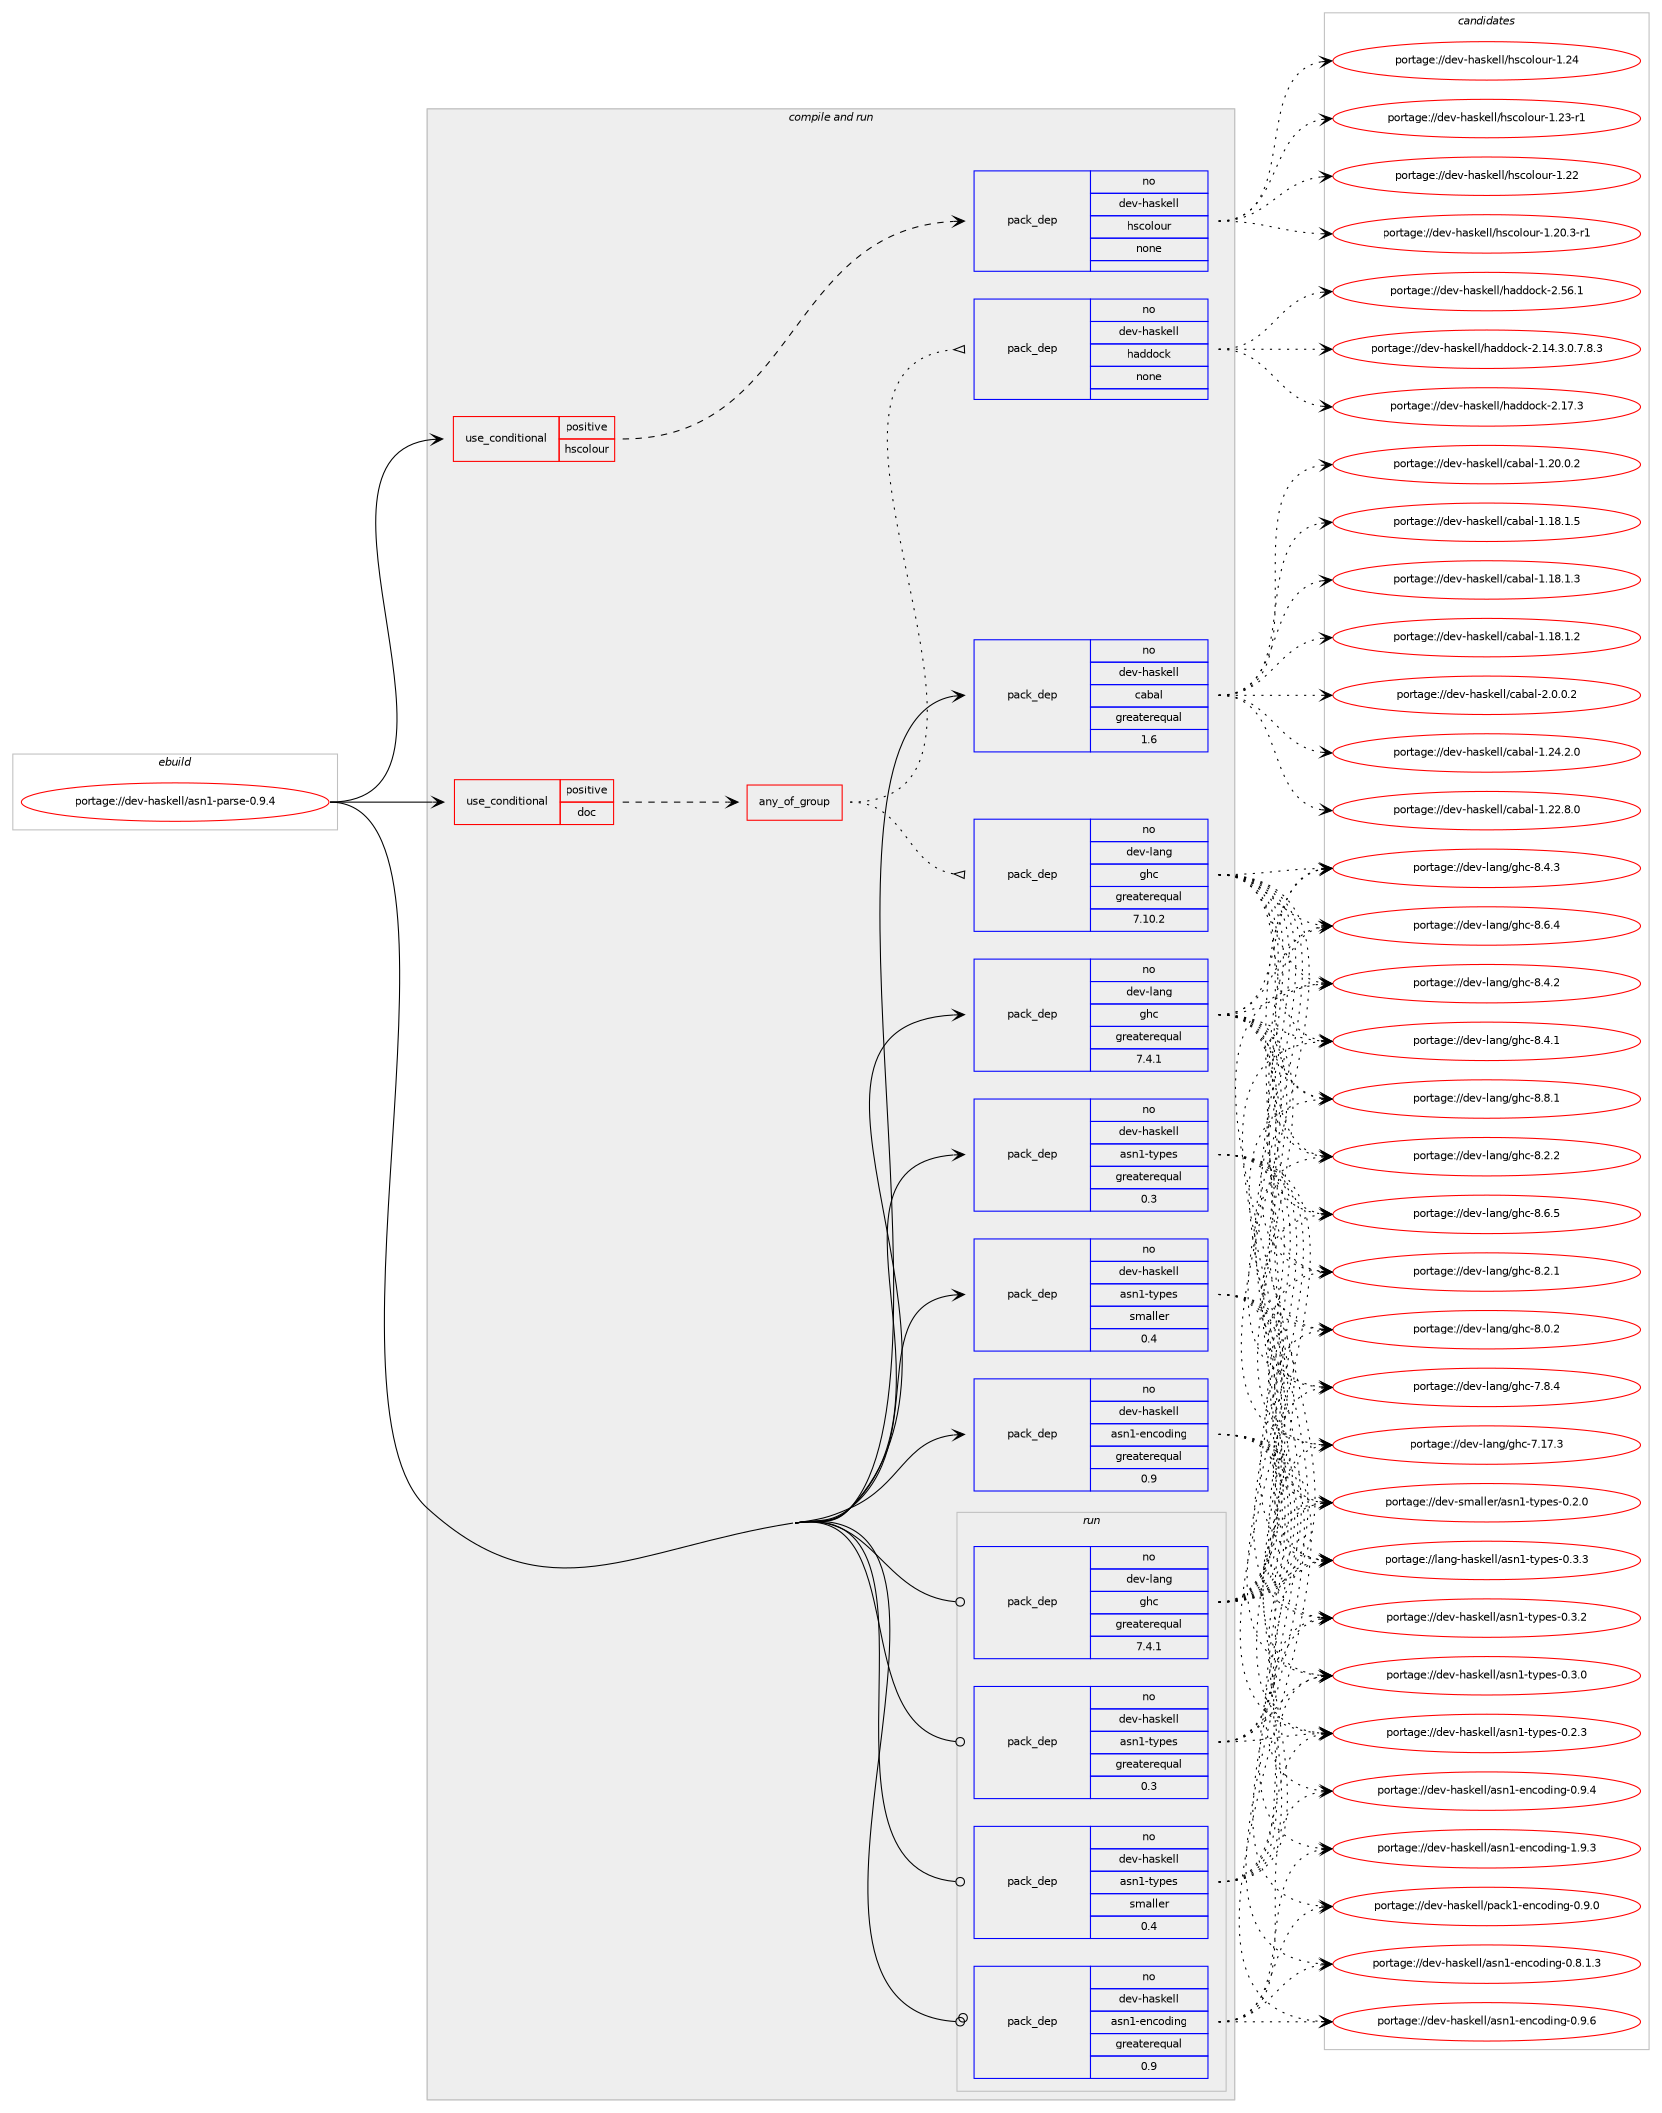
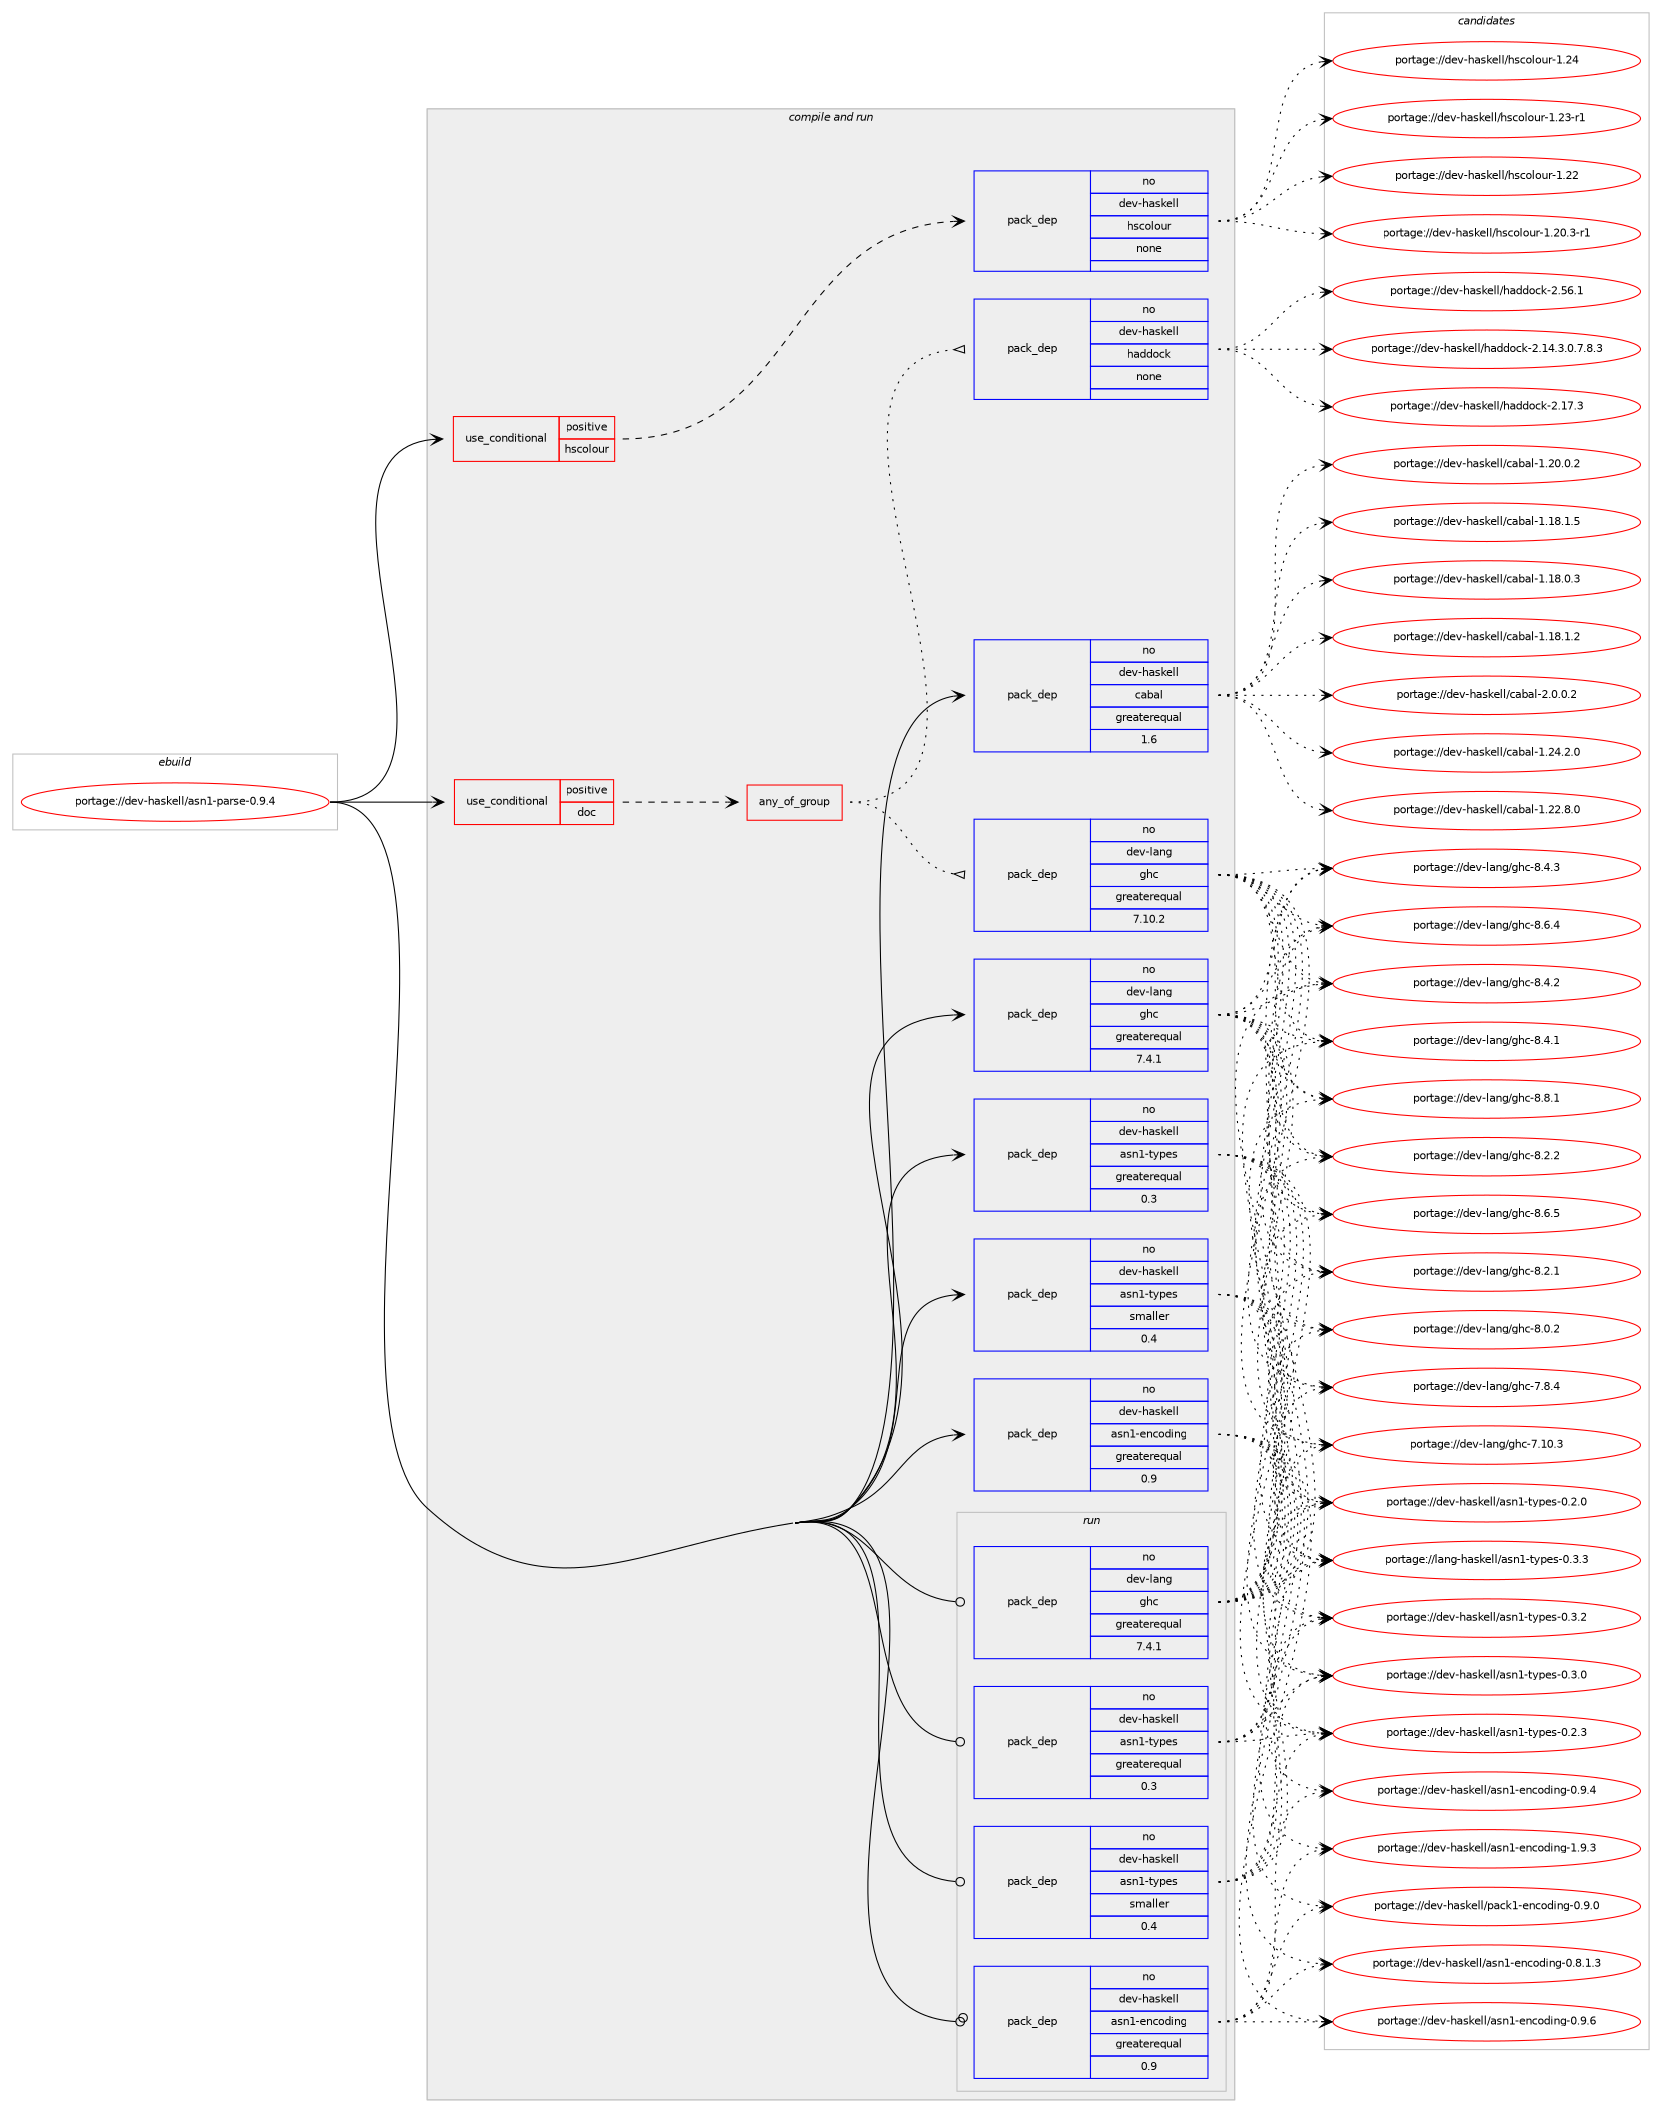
node "portage://dev-haskell/cabal-1.18.1.3": label "portage://dev-haskell/cabal-1.18.1.3" -> "portage://dev-haskell/cabal-1.18.0.3"
node "portage://dev-lang/ghc-7.17.3": label "portage://dev-lang/ghc-7.17.3" -> "portage://dev-lang/ghc-7.10.3"
node "portage://dev-smaller/asn1-types-0.2.0": label "portage://dev-smaller/asn1-types-0.2.0" -> "portage://dev-haskell/asn1-types-0.2.0"
